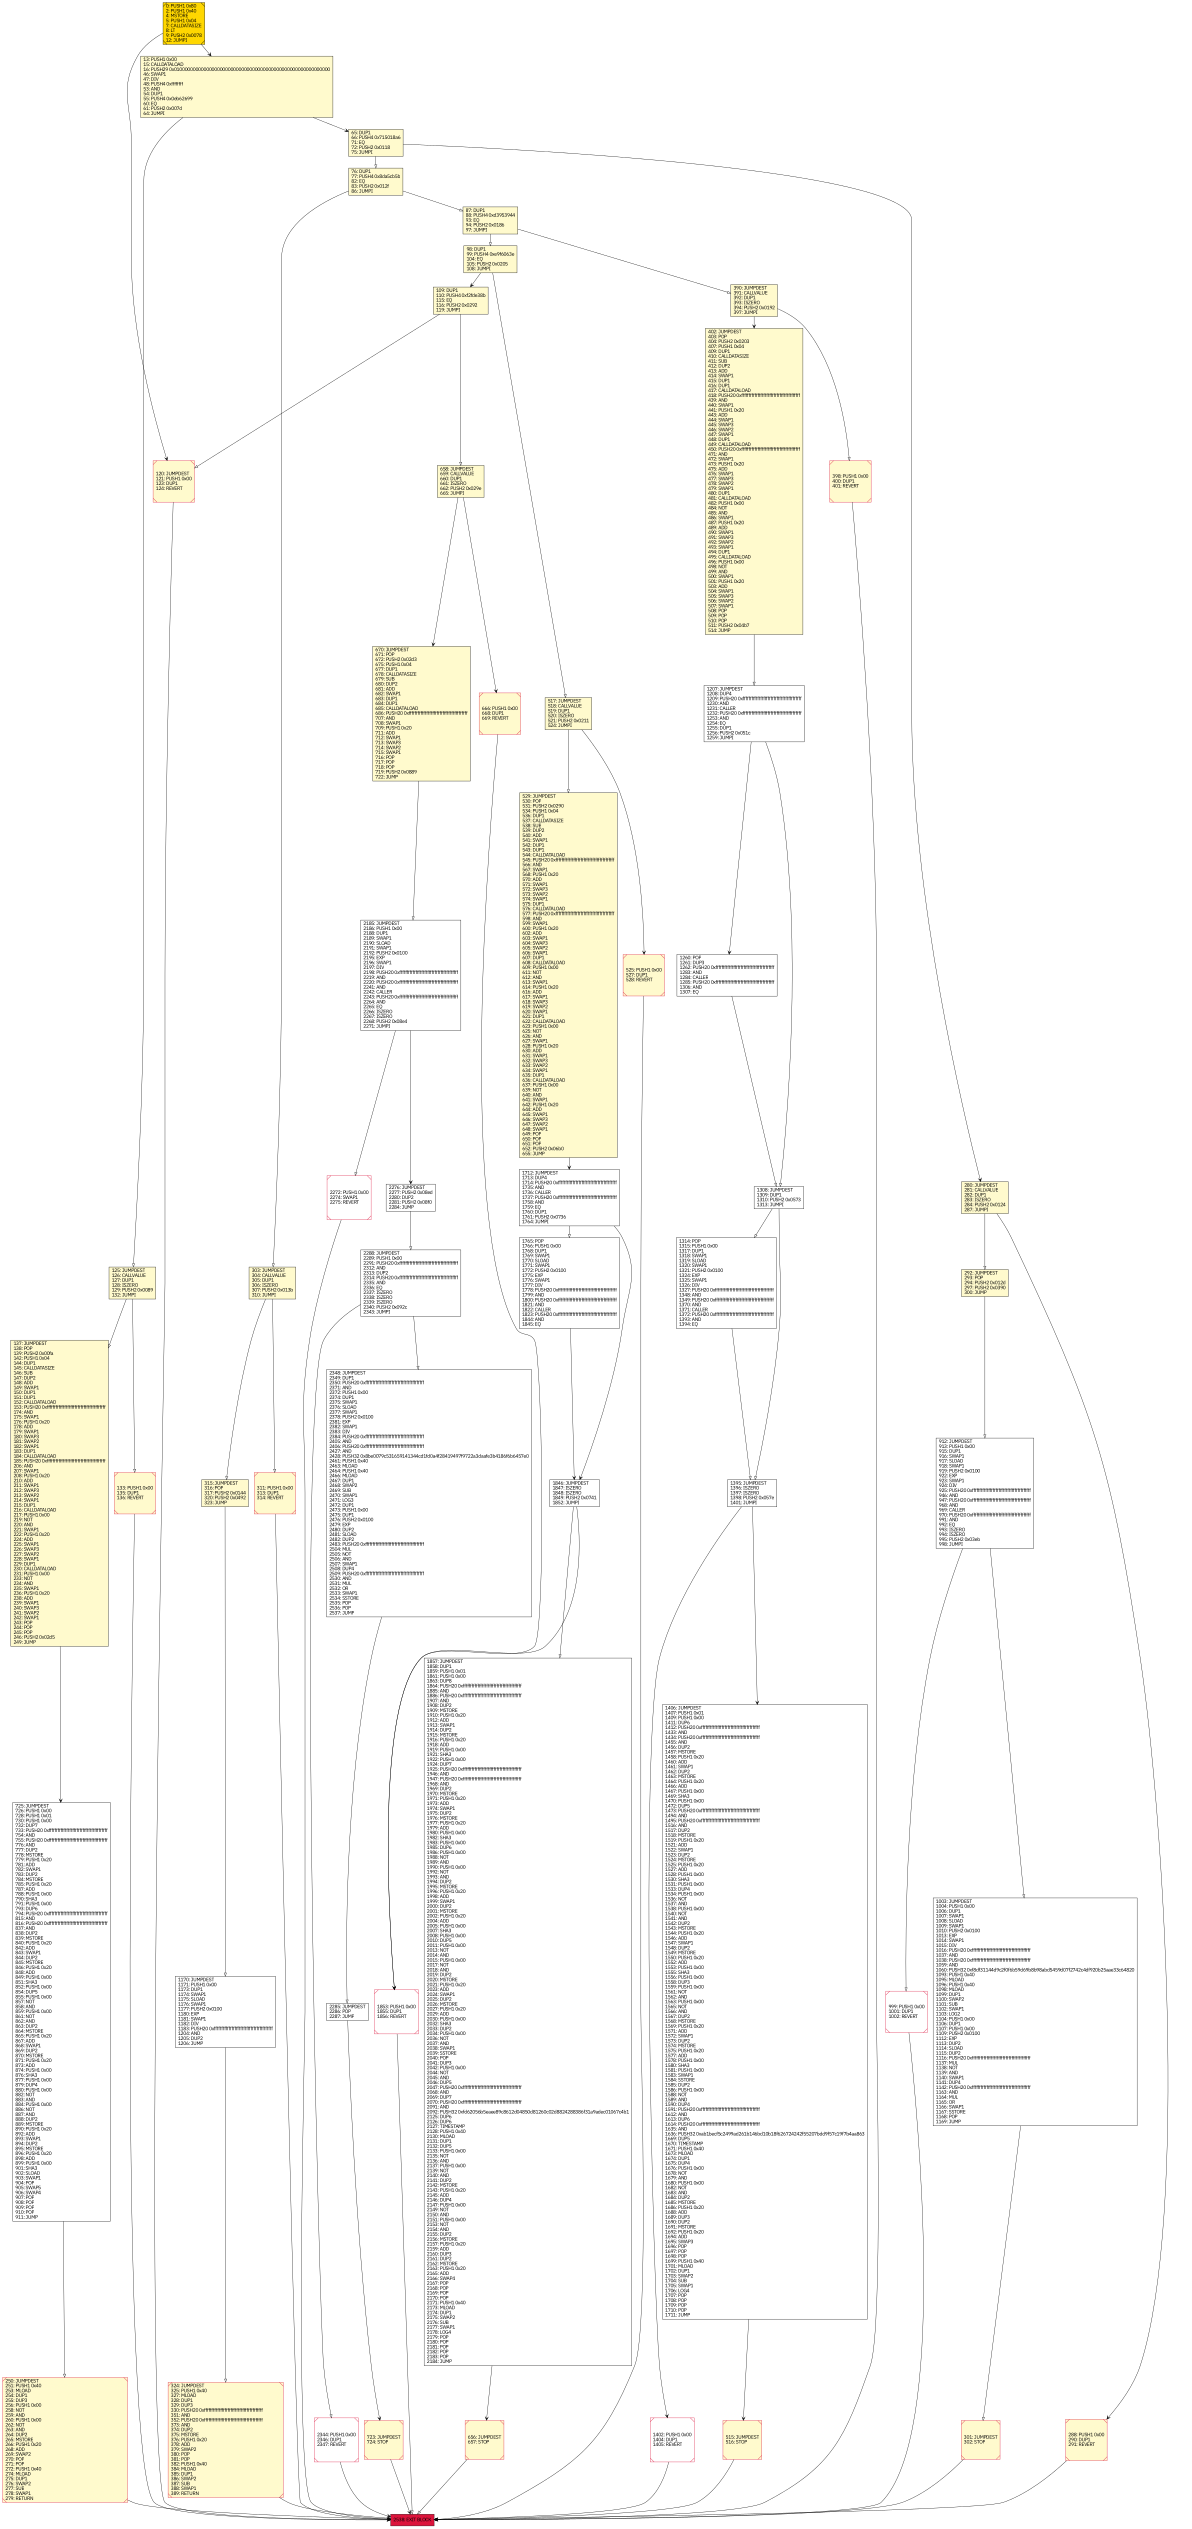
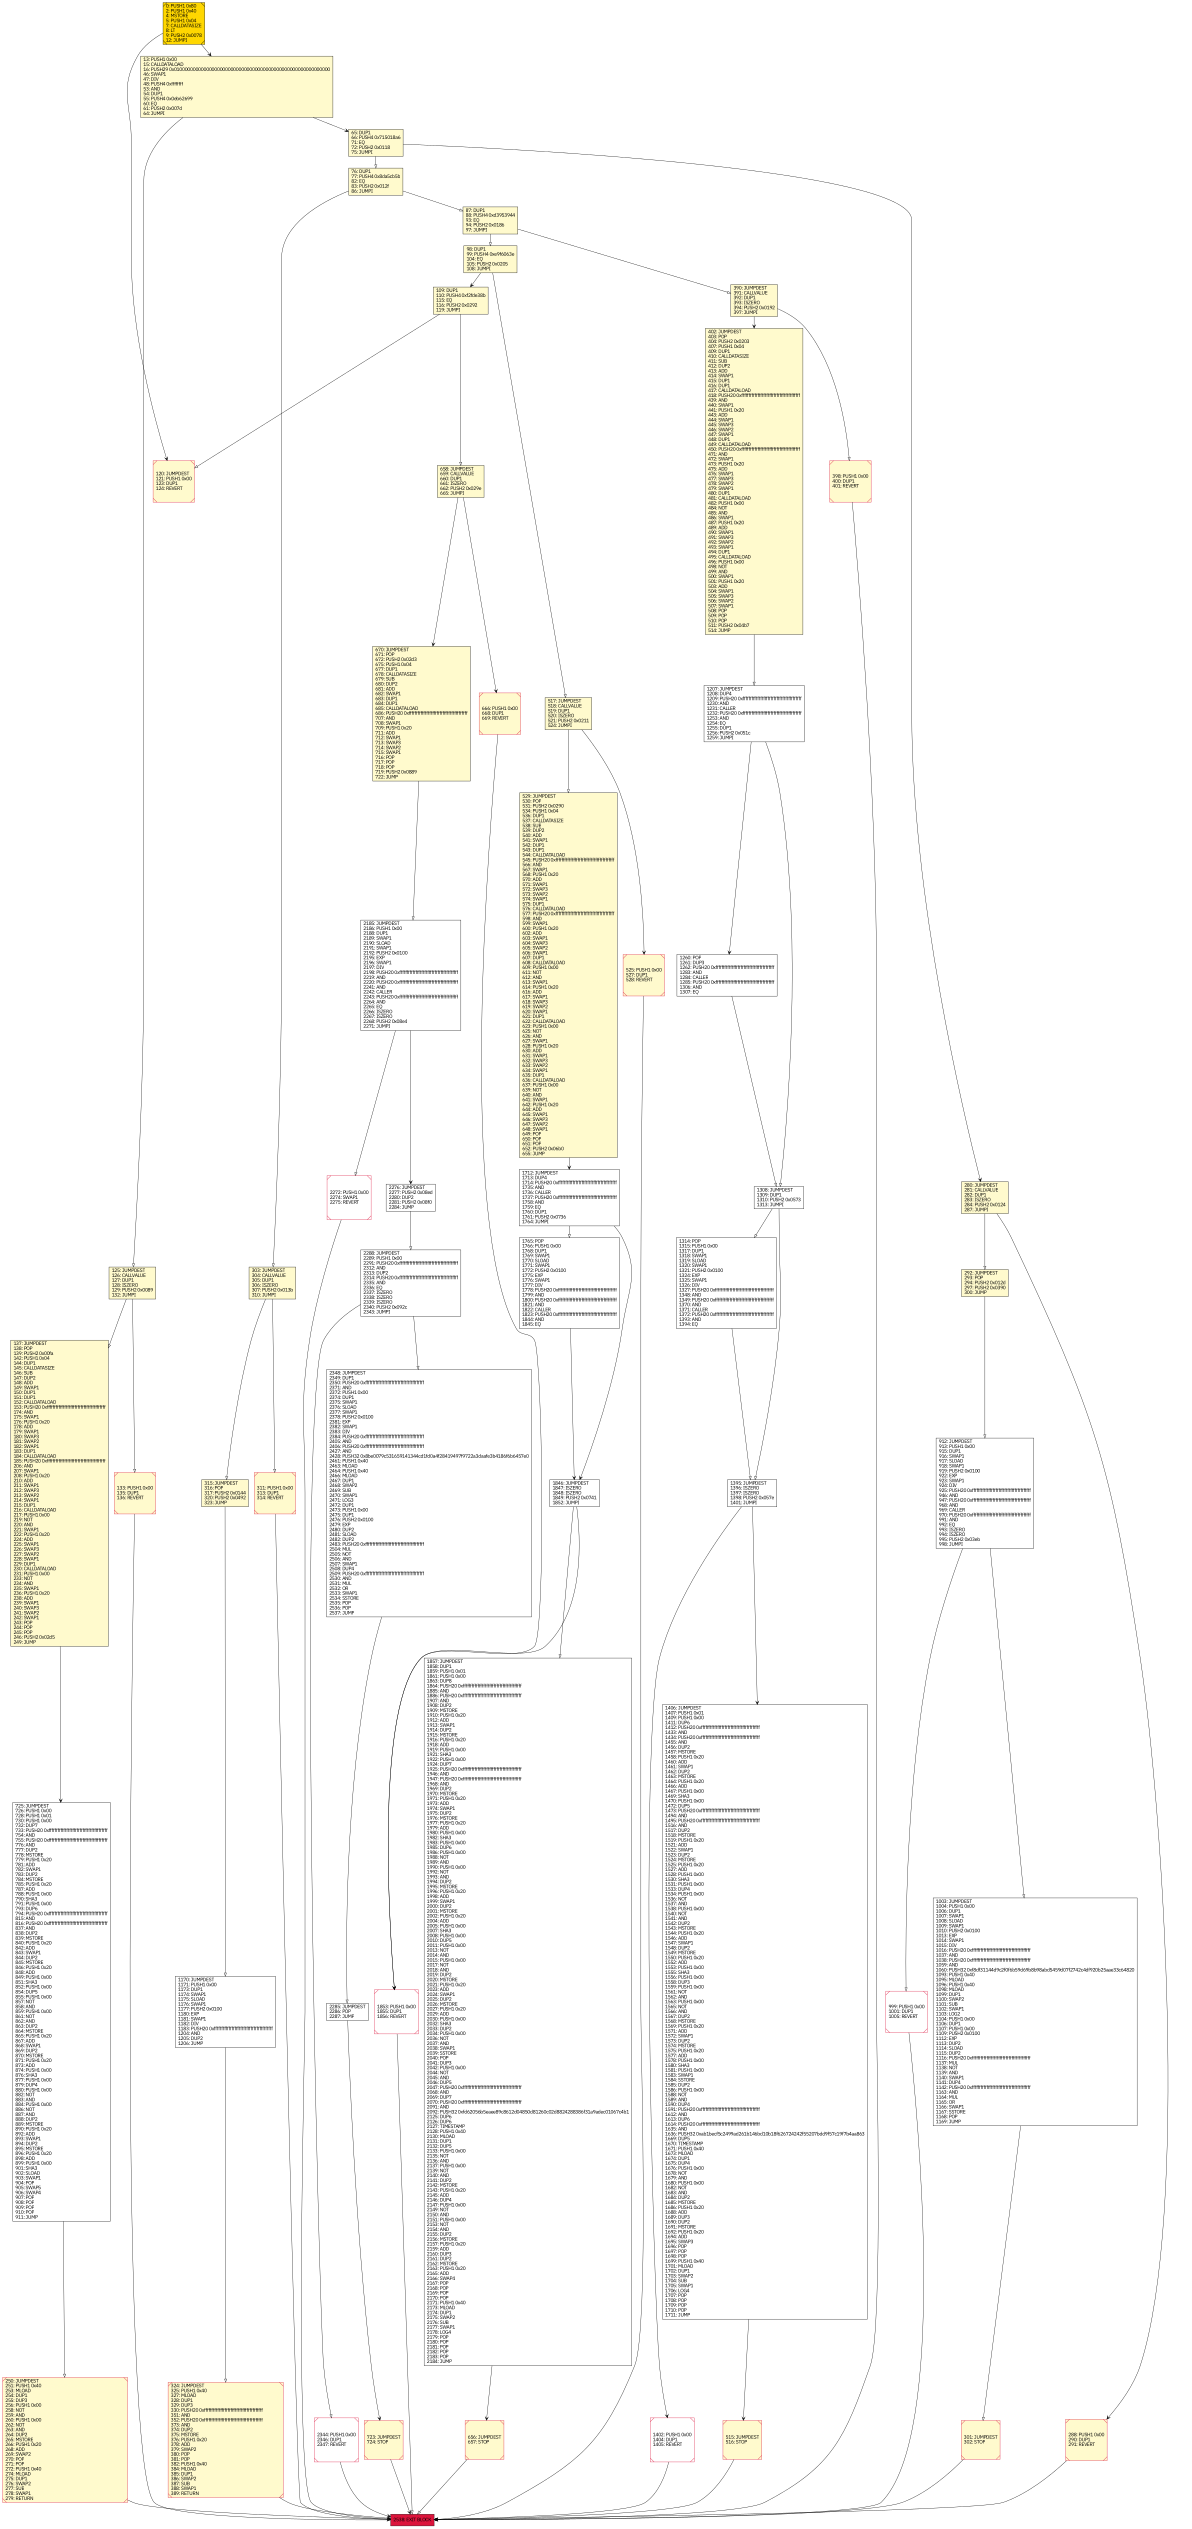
edge "120: JUMPDEST 121: PUSH1 0x00 123: DUP1 124: REVERT" -> "2538: EXIT BLOCK": removed
node "999: PUSH1 0x00 1001: DUP1 1002: REVERT": label "999: PUSH1 0x00 1001: DUP1 1002: REVERT" -> "999: PUSH1 0x00 1001: DUP1 1005: REVERT"
